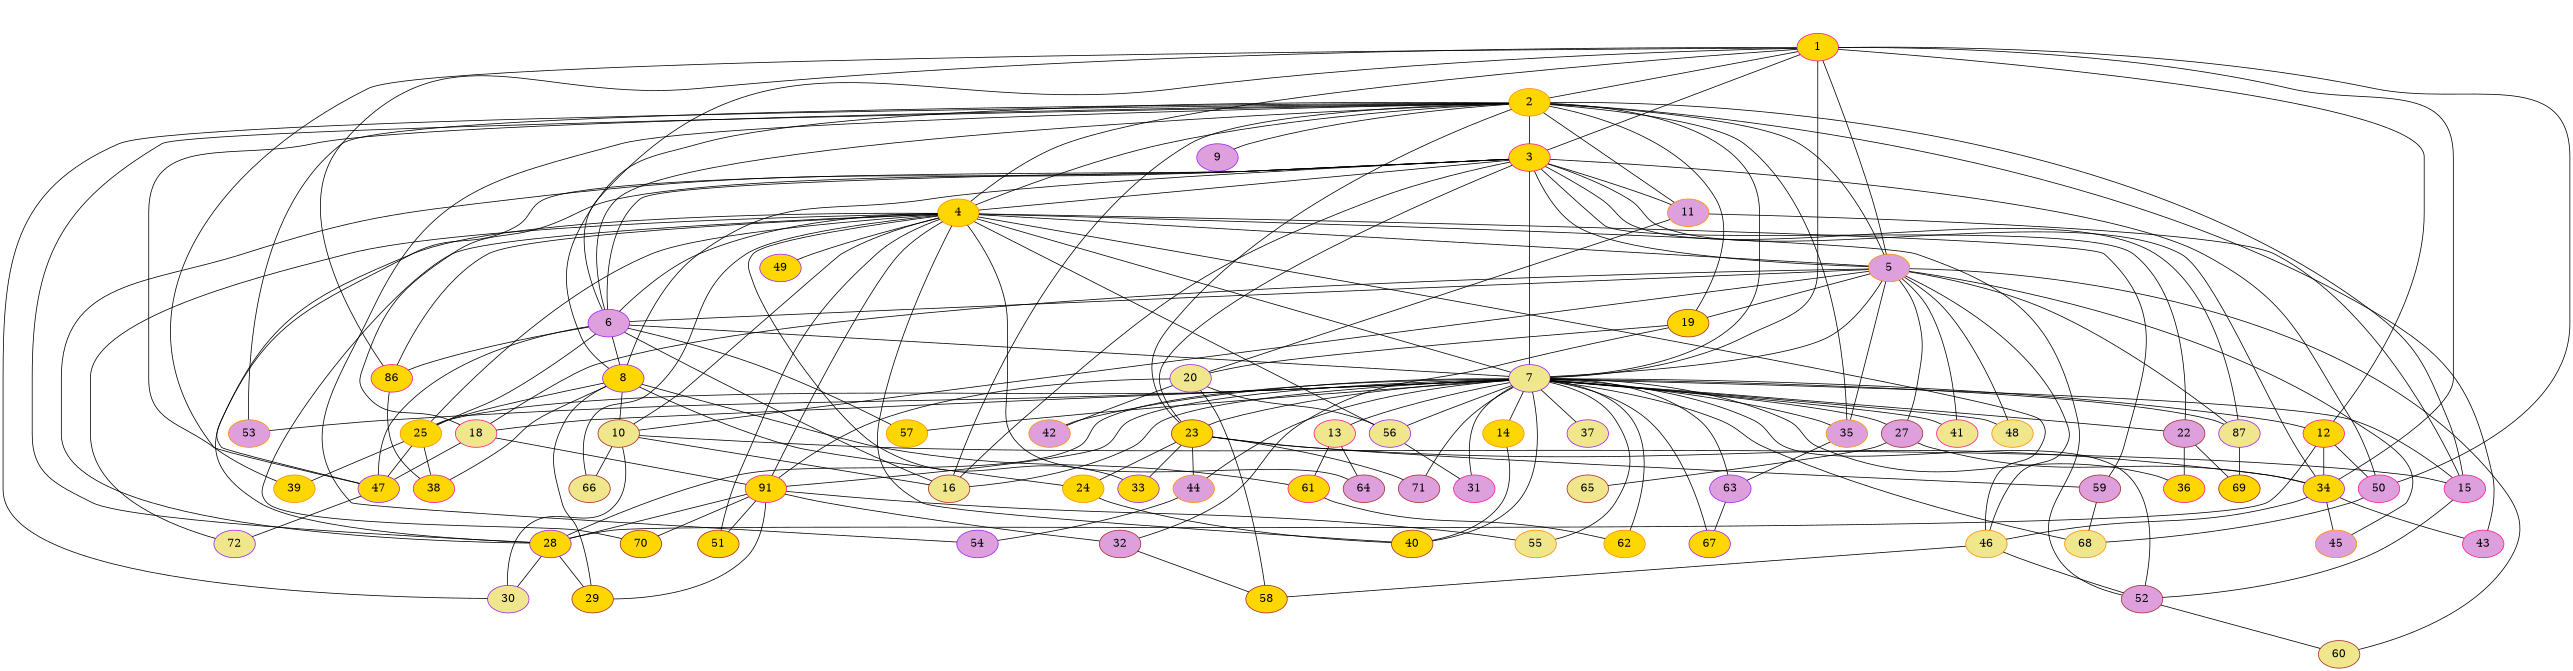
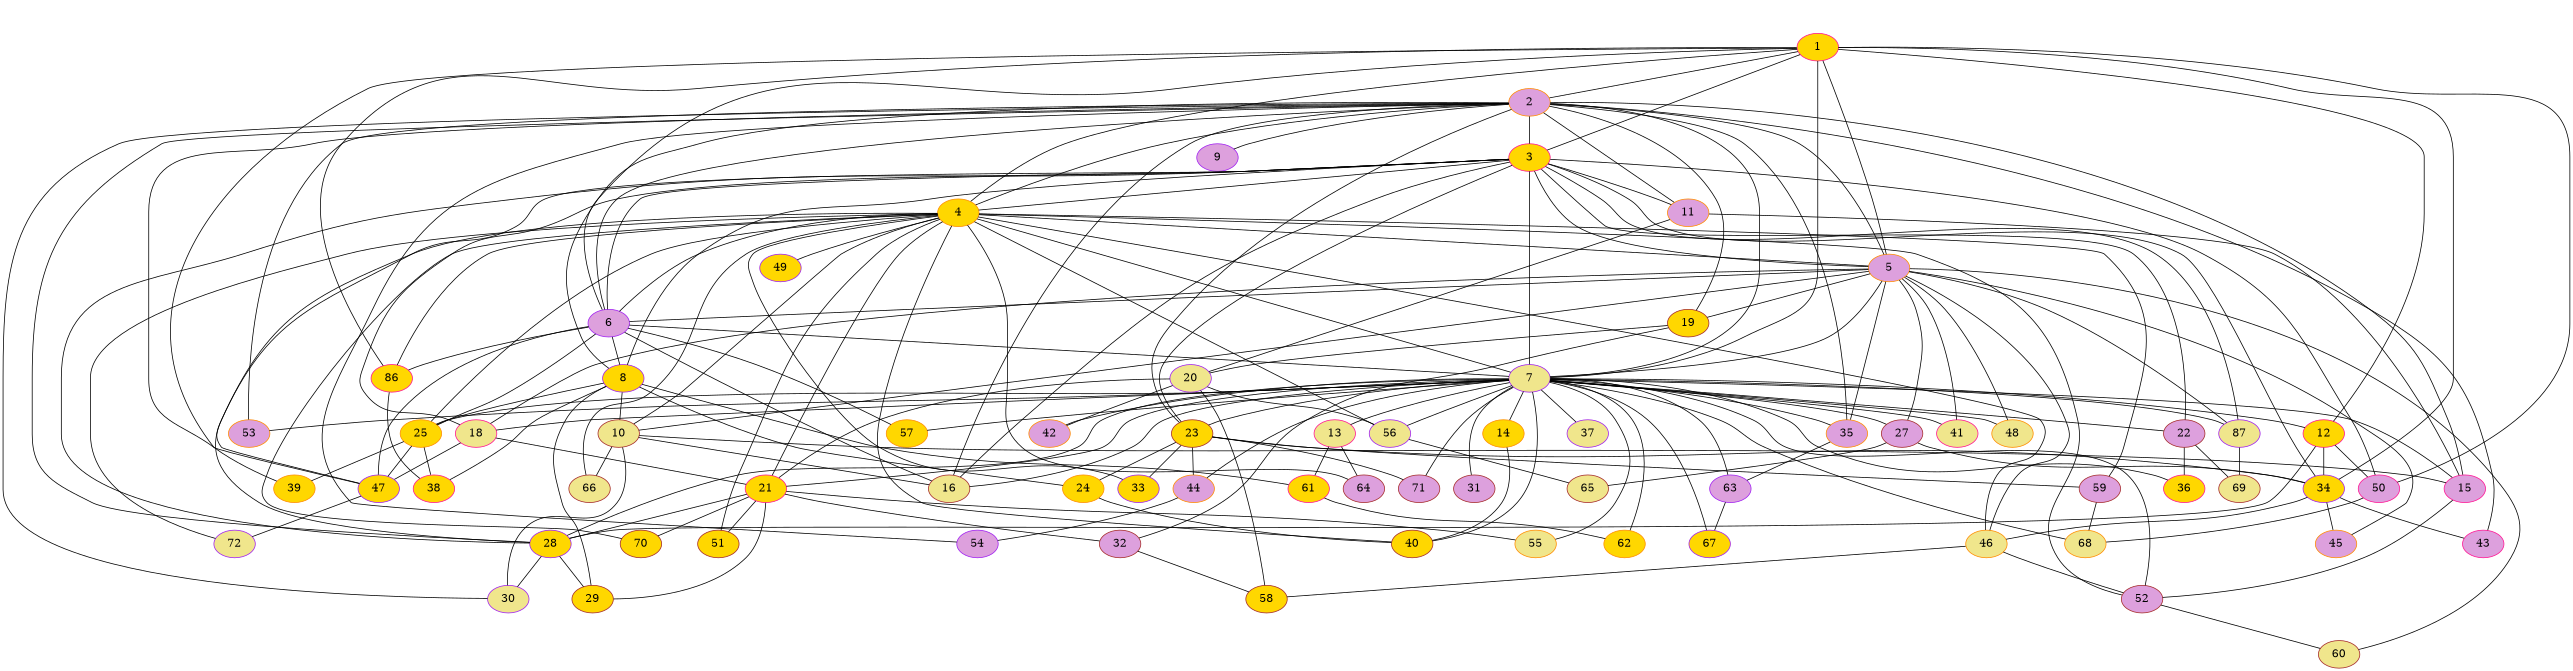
node "2": fillcolor gold -> plum
edge "56" -- "31": now "56" -- "65"
node "91": label "91" -> "21"
node "31": color deeppink -> brown
node "69": fillcolor gold -> khaki
